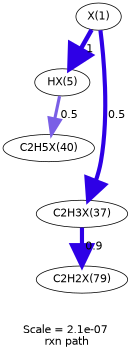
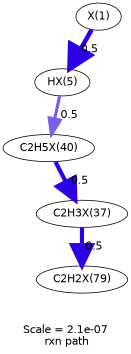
edge "X(1)" -> "HX(5)": label " 1" -> " 0.5"
edge "X(1)" -> "C2H3X(37)": now "C2H5X(40)" -> "C2H3X(37)"
edge "C2H3X(37)" -> "C2H2X(79)": label " 0.9" -> " 0.5"
